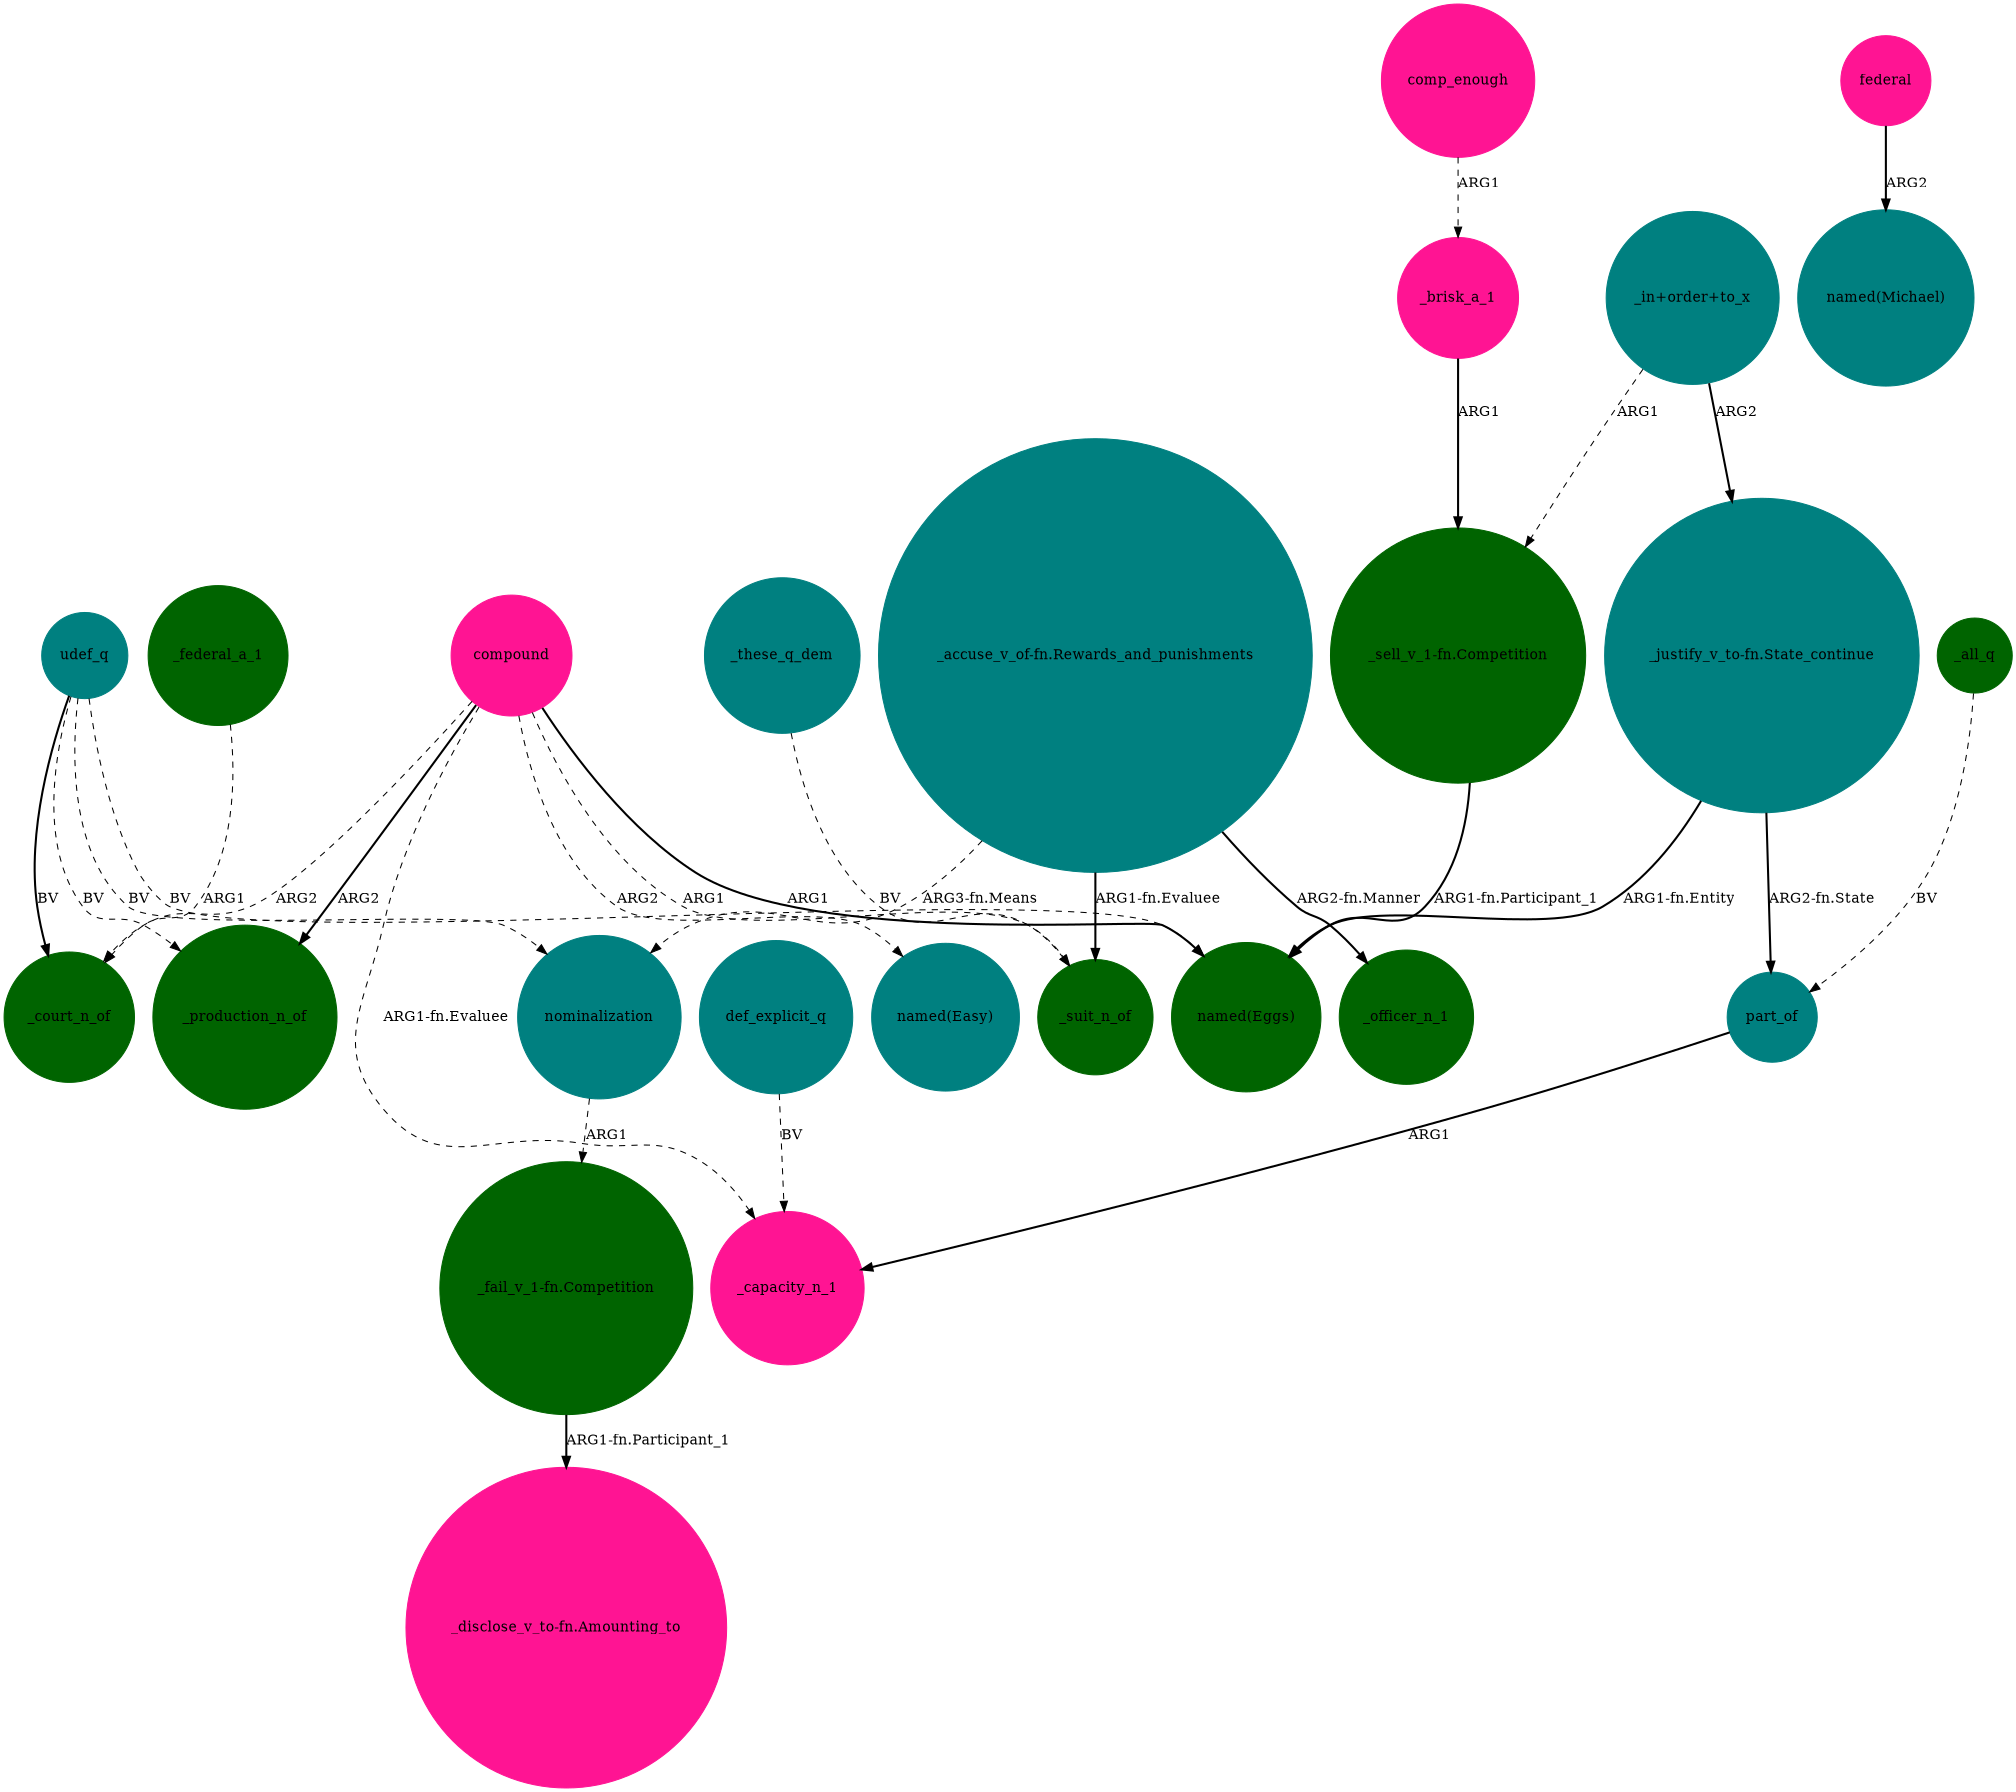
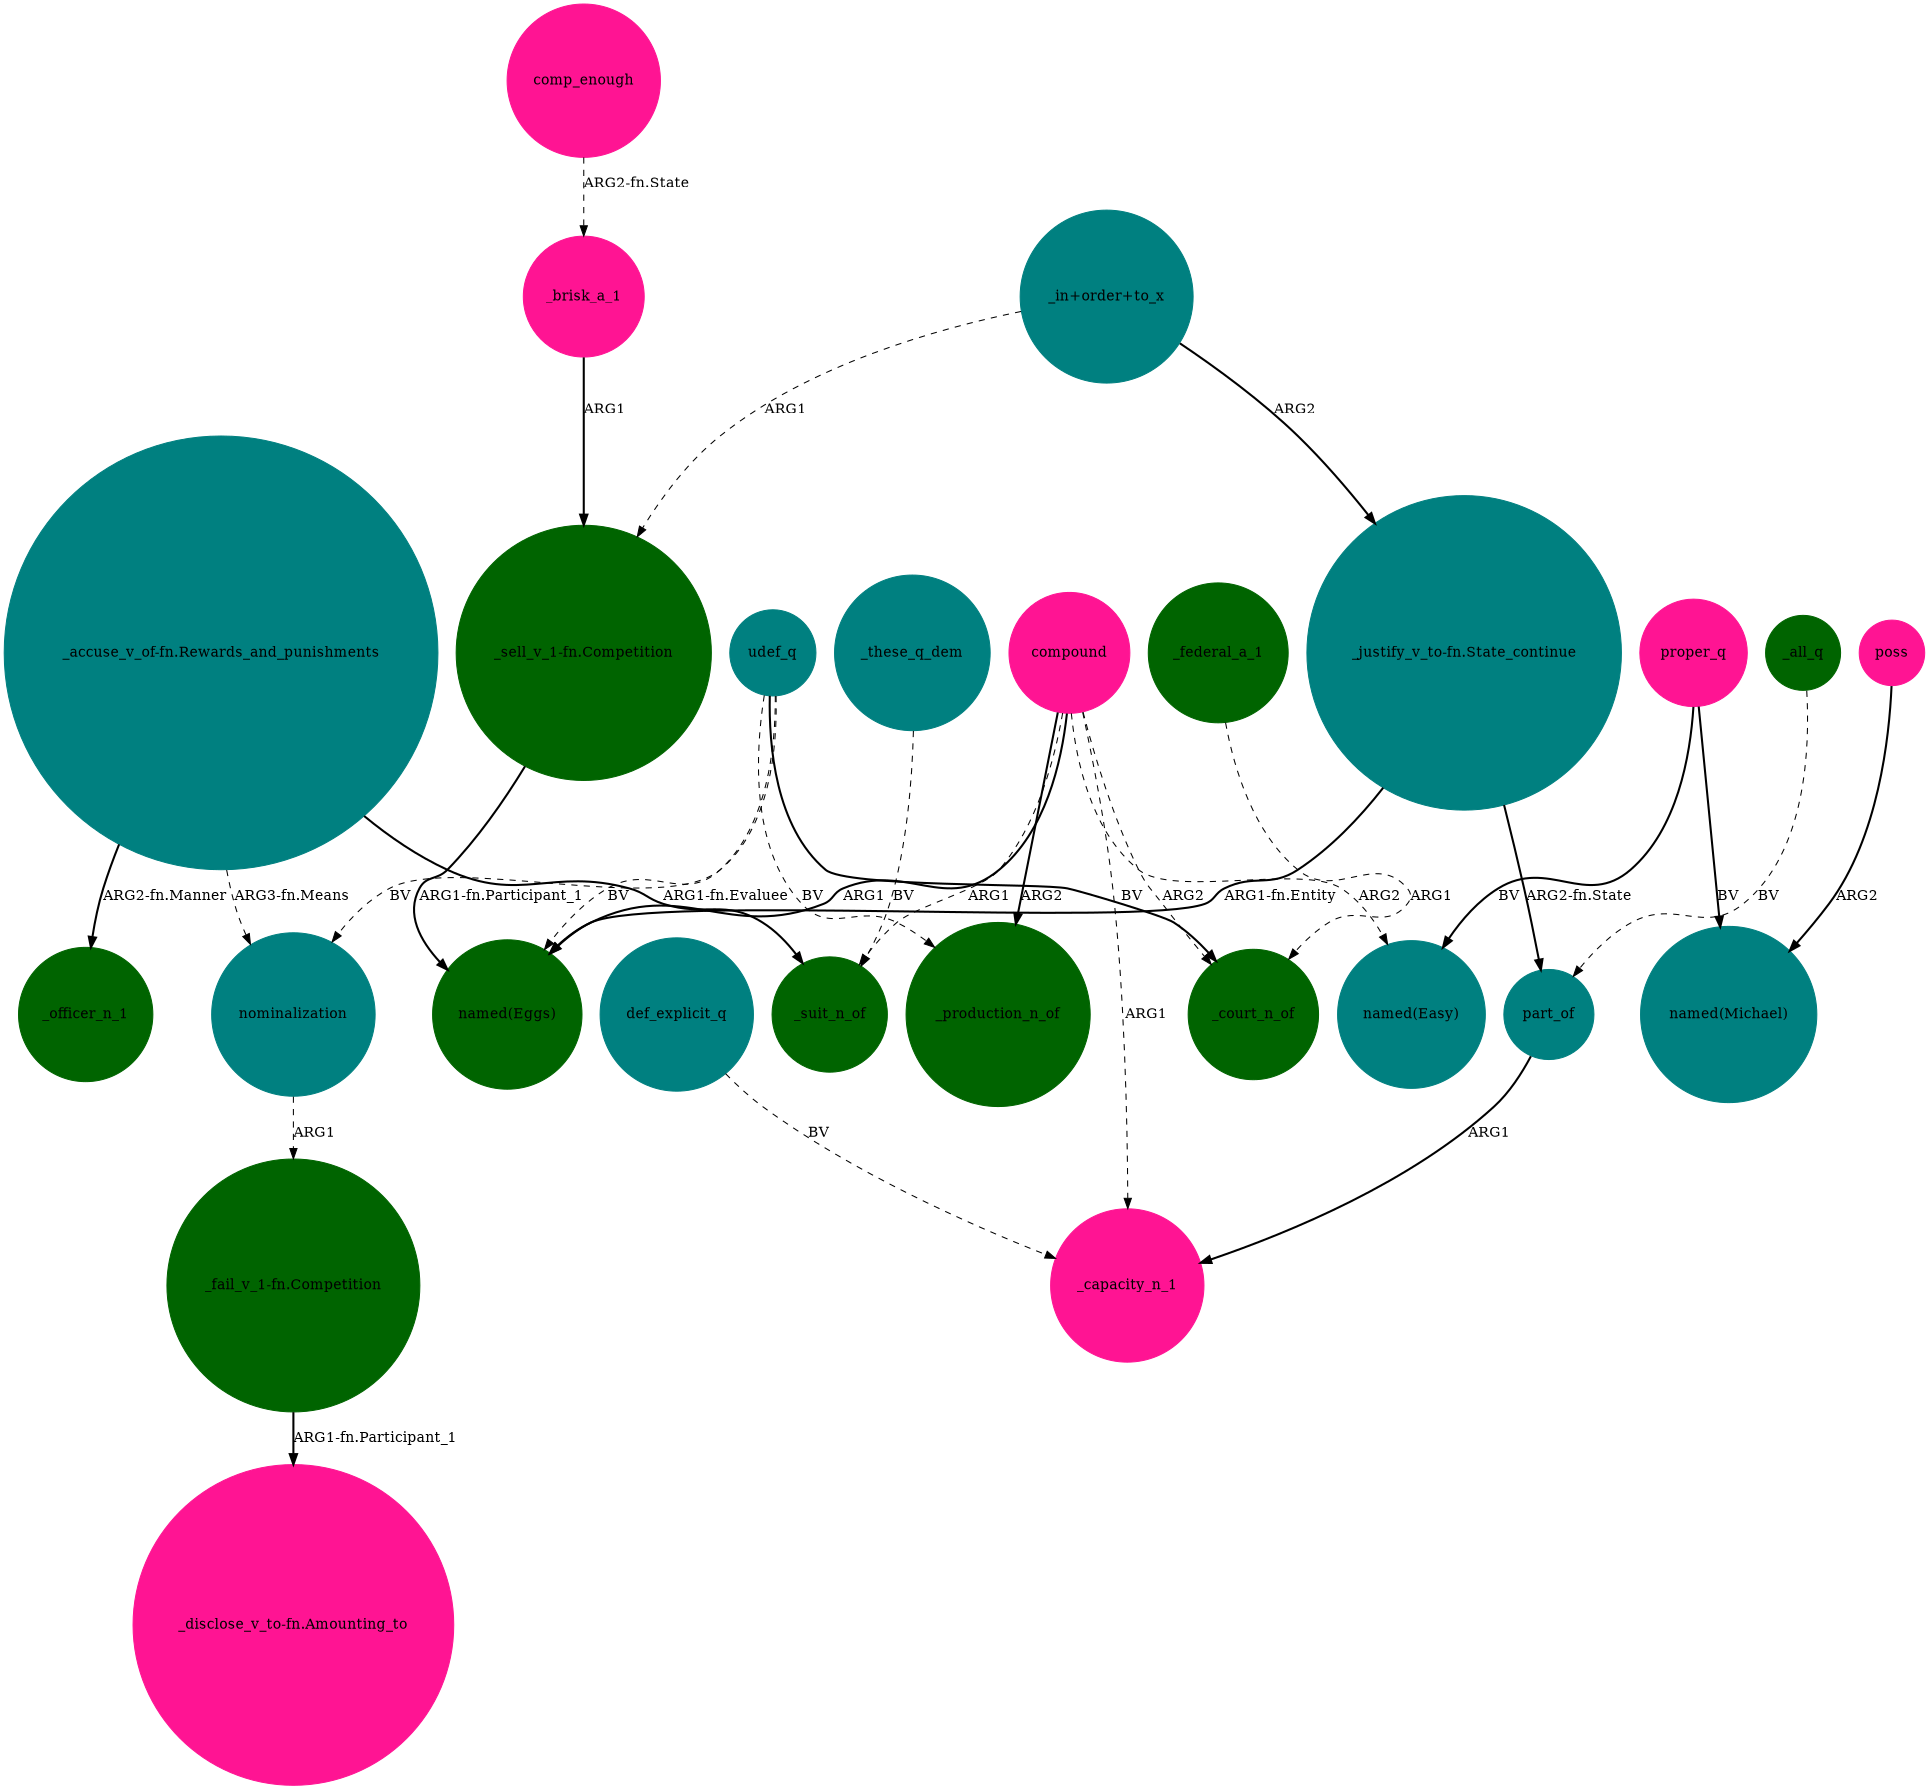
node "federal": label "federal" -> "poss"
edge "comp_enough" -> "_brisk_a_1": label "ARG1" -> "ARG2-fn.State"
node "proper_q": added
edge "compound" -> "_capacity_n_1": label "ARG1-fn.Evaluee" -> "ARG1"
